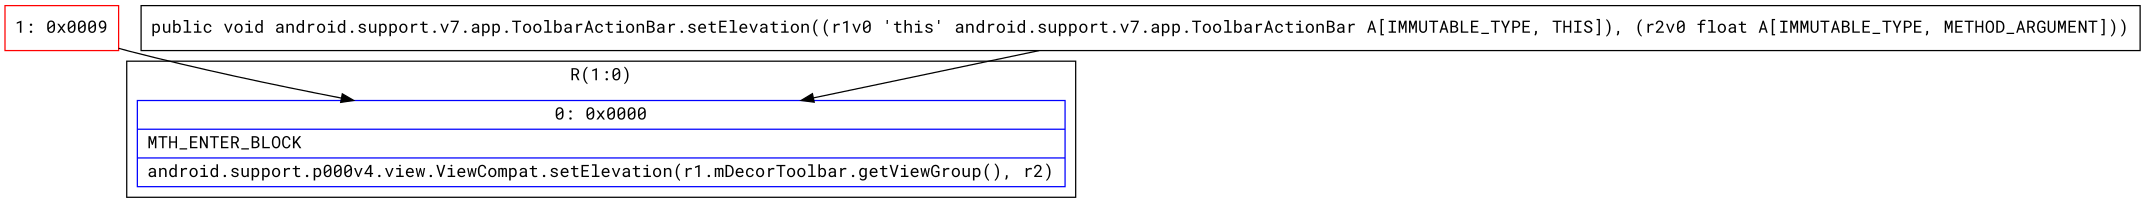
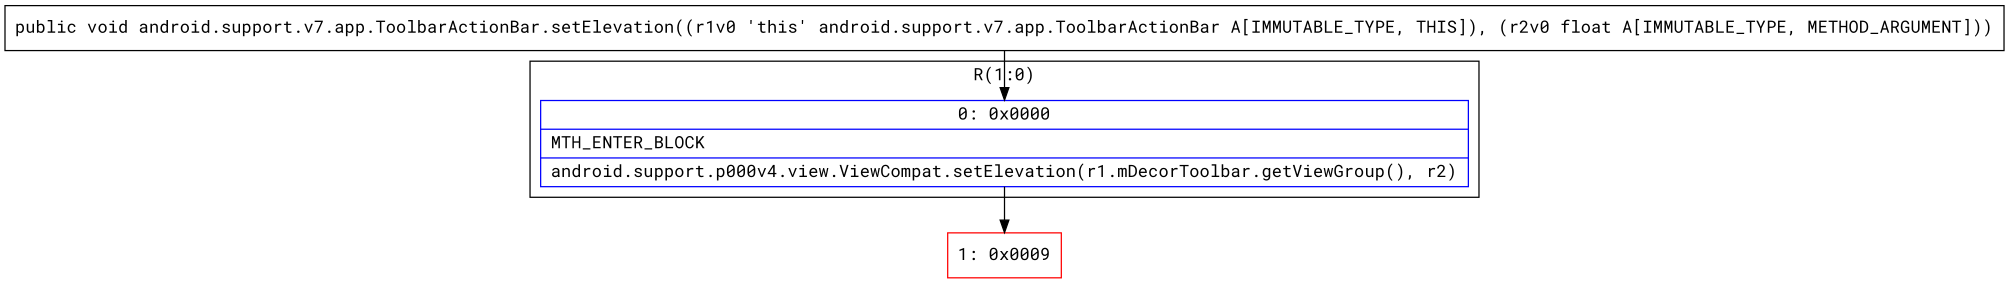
edge "1: 0x0009" -> "0: 0x0000": reversed
